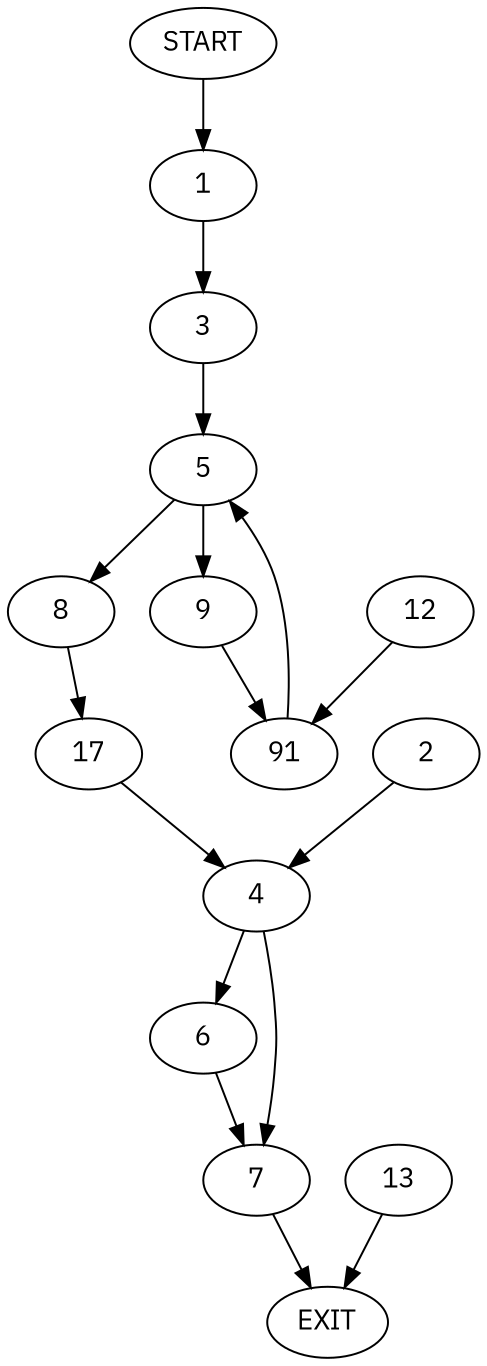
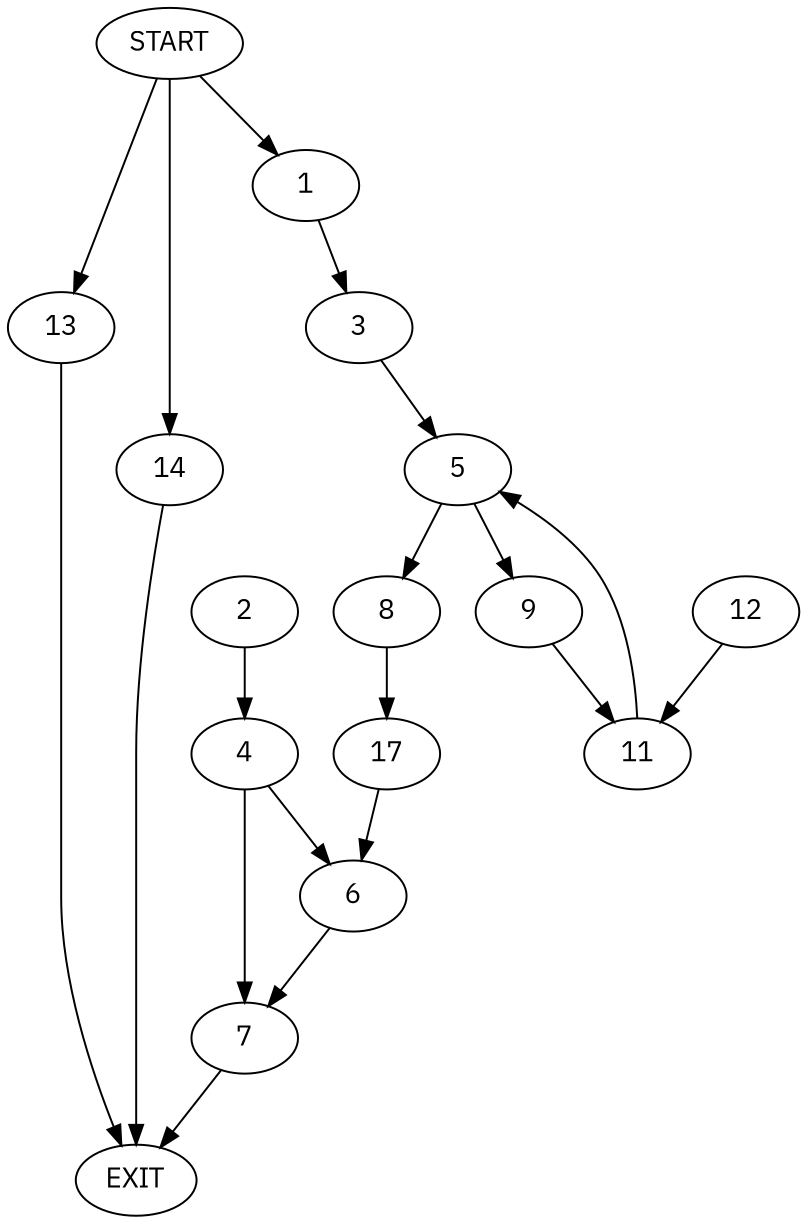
edge "START" -> "13": added
node "14": added
node "91": label "91" -> "11"
edge "17" -> "4": now "17" -> "6"
